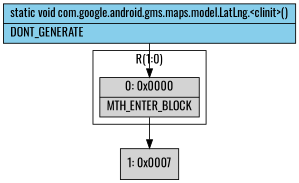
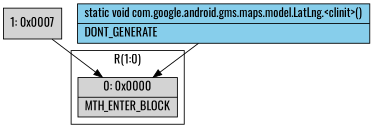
edge "0: 0x0000" -> "1: 0x0007": reversed
